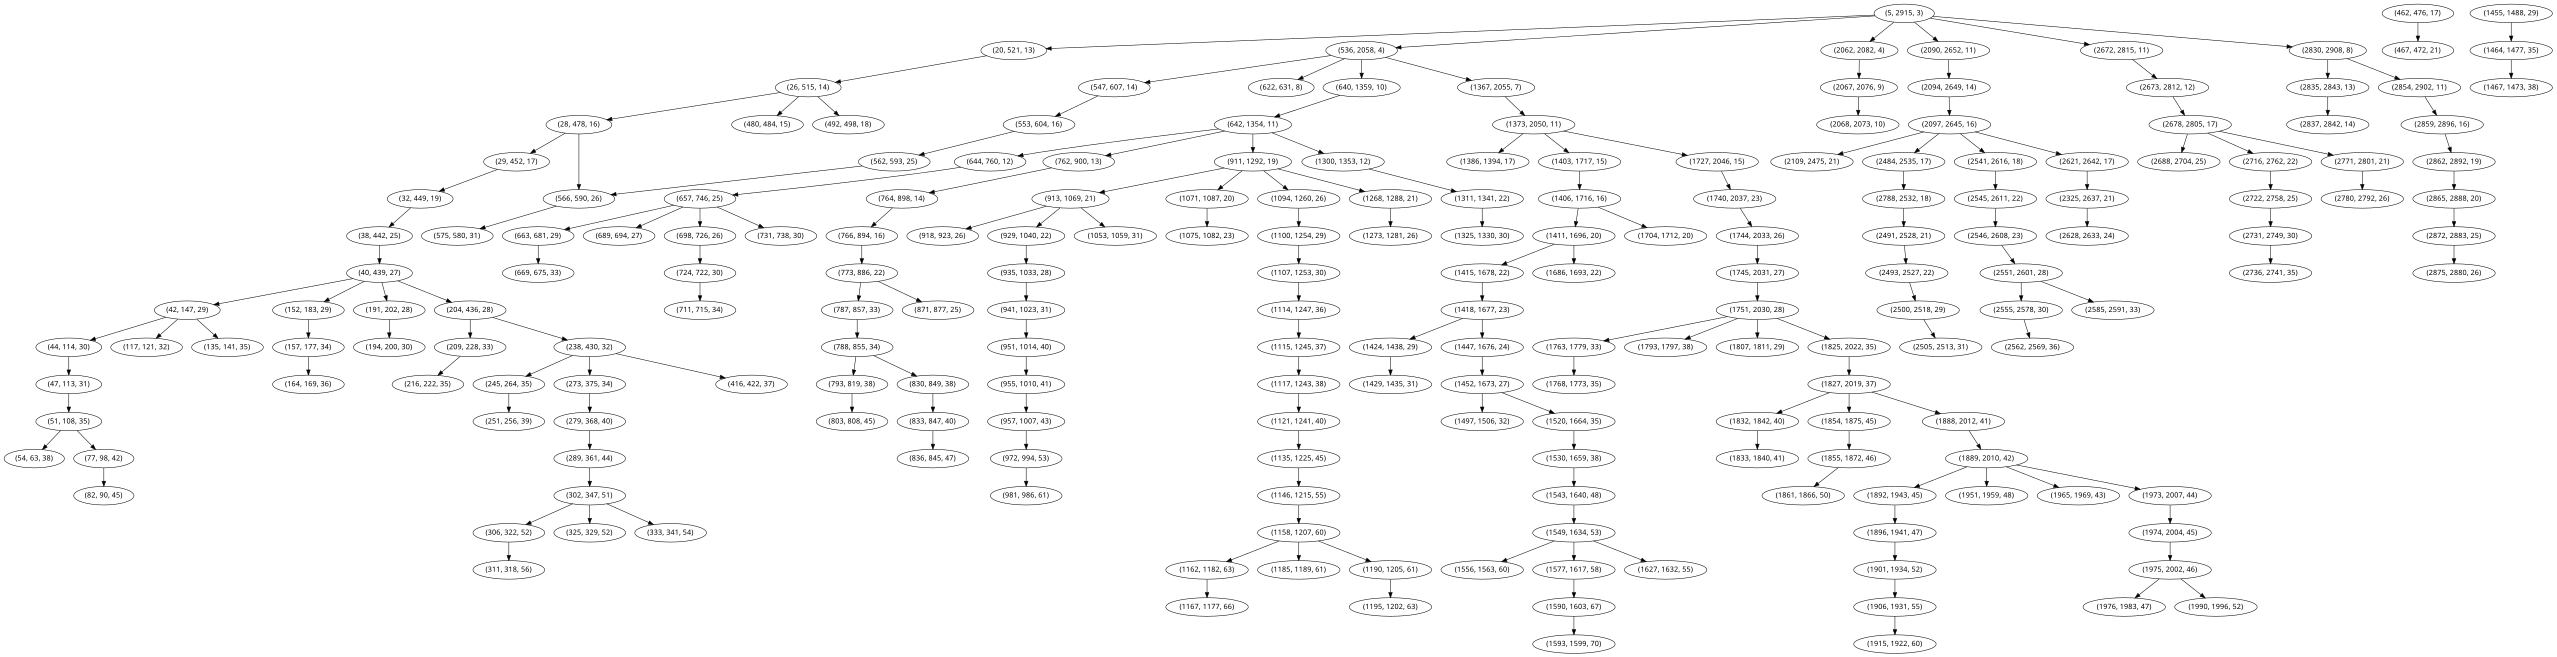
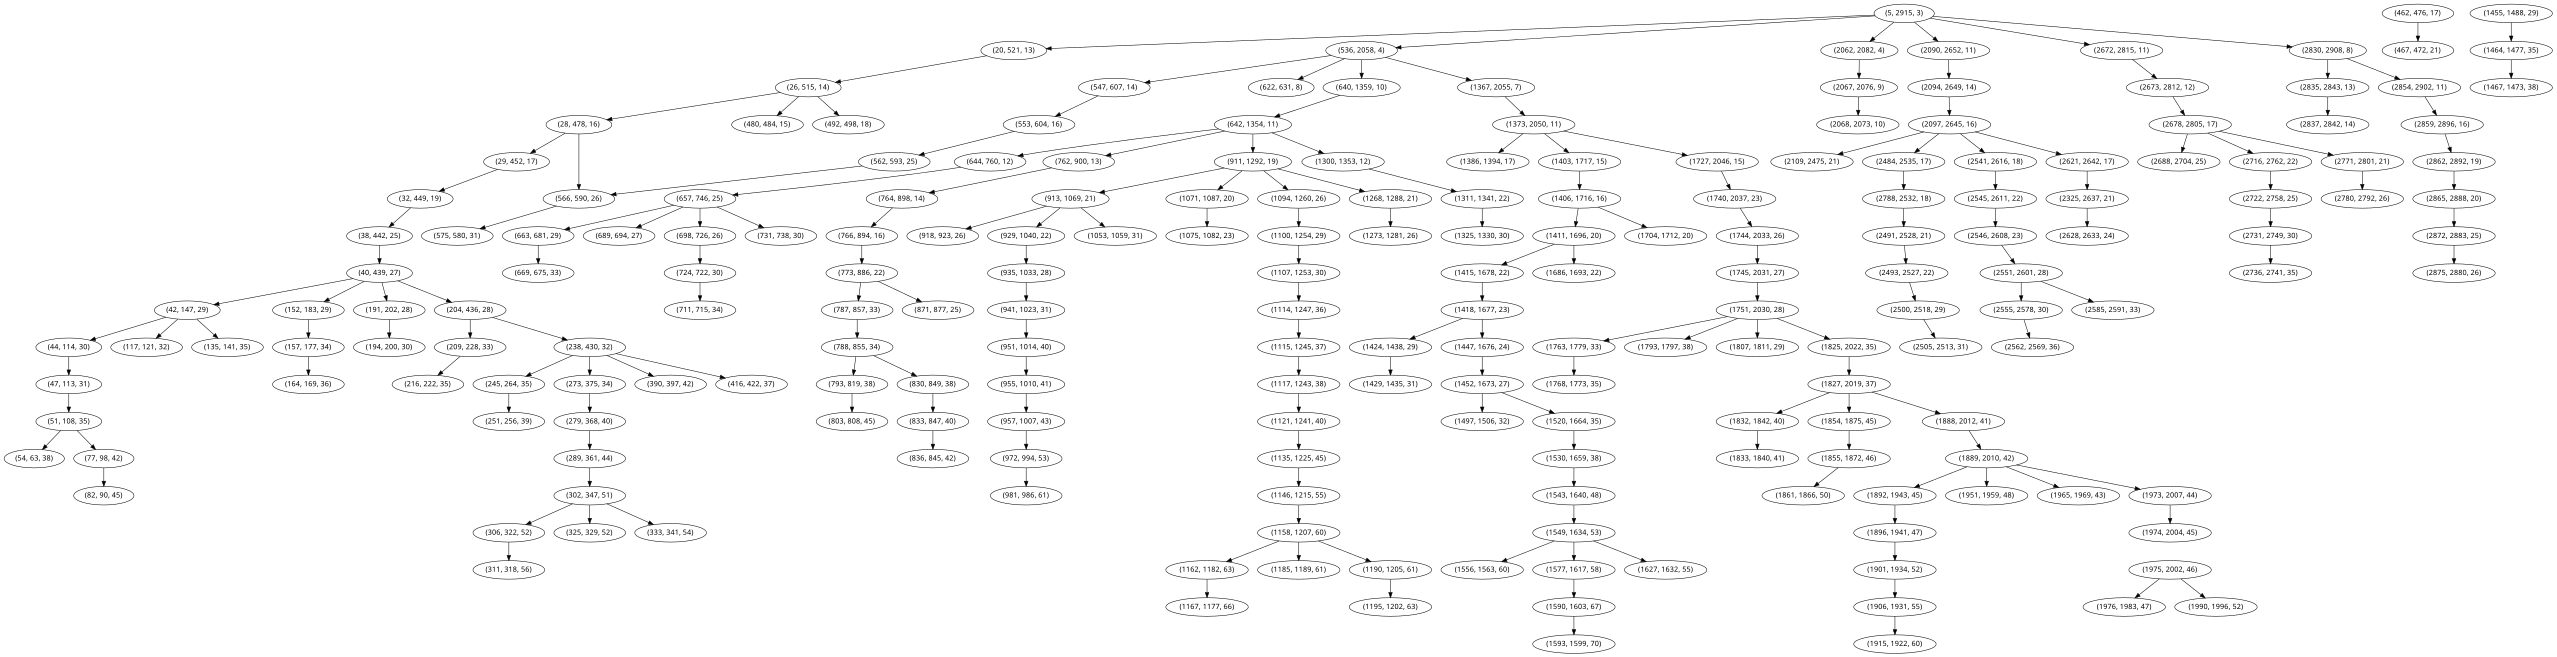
node "(390, 397, 42)": added
node "(836, 845, 47)": label "(836, 845, 47)" -> "(836, 845, 42)"
edge "(1974, 2004, 45)" -> "(1975, 2002, 46)": removed
